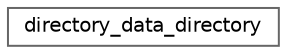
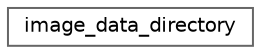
node "directory_data_directory": label "directory_data_directory" -> "image_data_directory"
